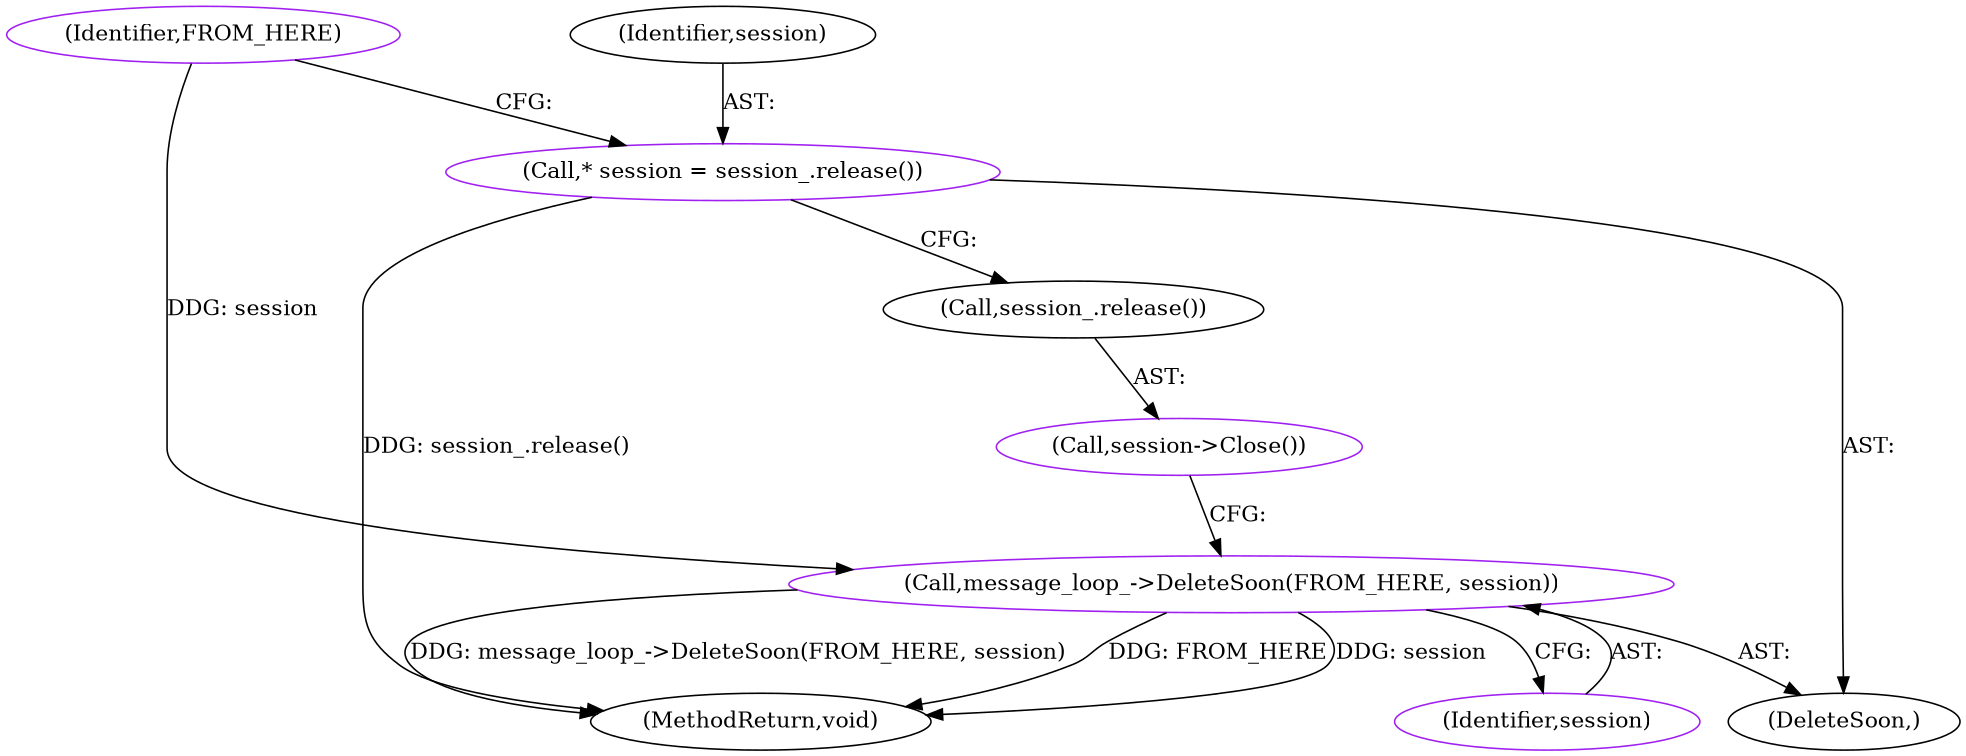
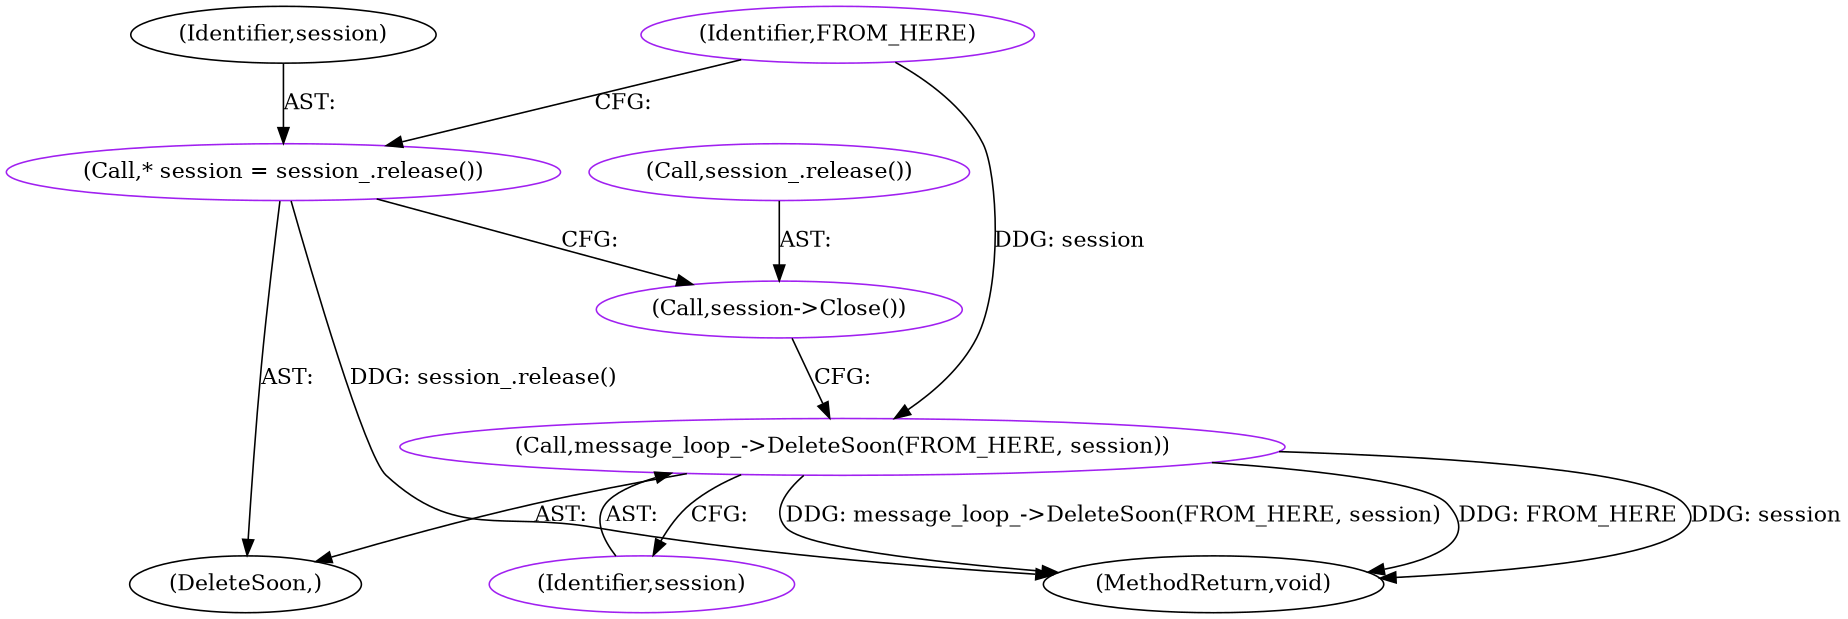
edge "(Call,* session = session_.release())" -> "(Call,session_.release())": now "(Call,* session = session_.release())" -> "(Call,session->Close())"
node "(Call,session_.release())": color black -> purple
